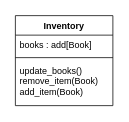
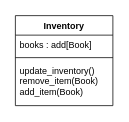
node "update_books() remove_item(Book) add_item(Book)": label "update_books() remove_item(Book) add_item(Book)" -> "update_inventory() remove_item(Book) add_item(Book)"
